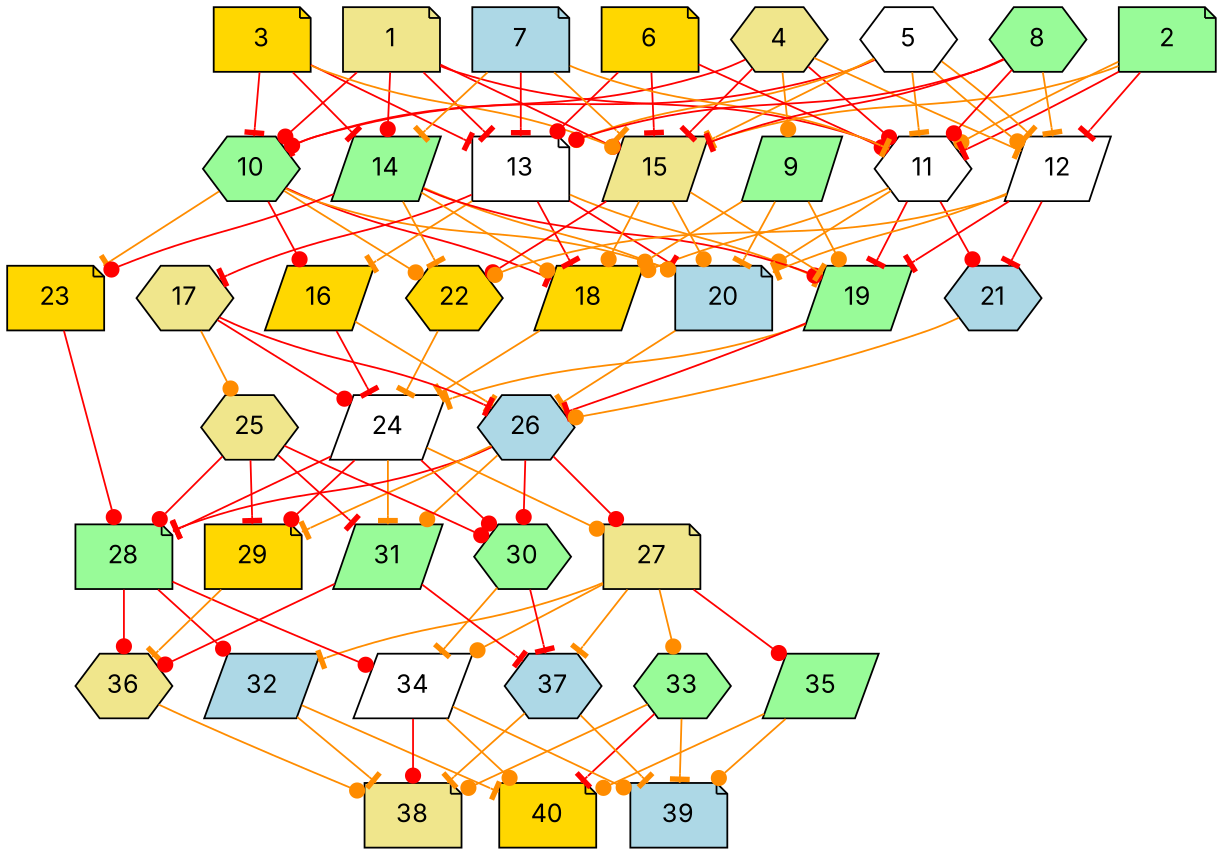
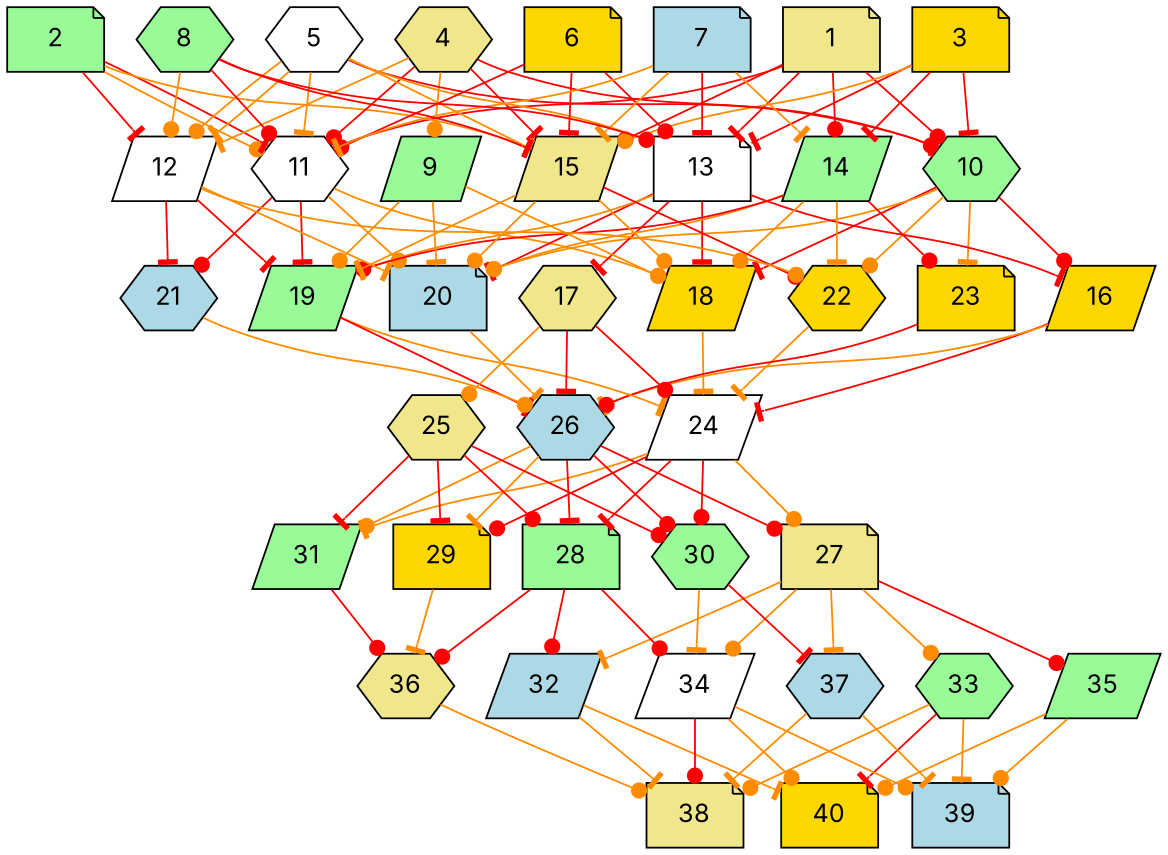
edge "8" -> "12": arrowhead tee -> dot
edge "13" -> "16": color darkorange -> red
edge "23" -> "28": now "23" -> "26"
edge "31" -> "37": removed
